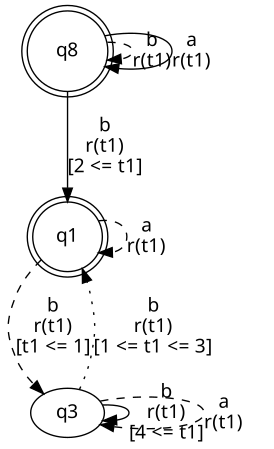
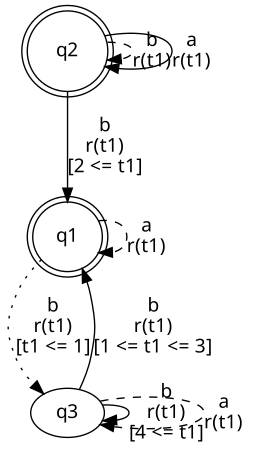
node "q8": label "q8" -> "q2"
edge "q1" -> "q3": style dashed -> dotted
edge "q3" -> "q1": style dotted -> solid
